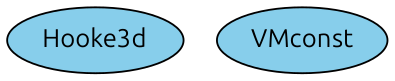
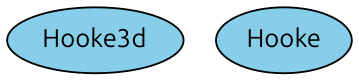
node "VMconst": label "VMconst" -> "Hooke"
